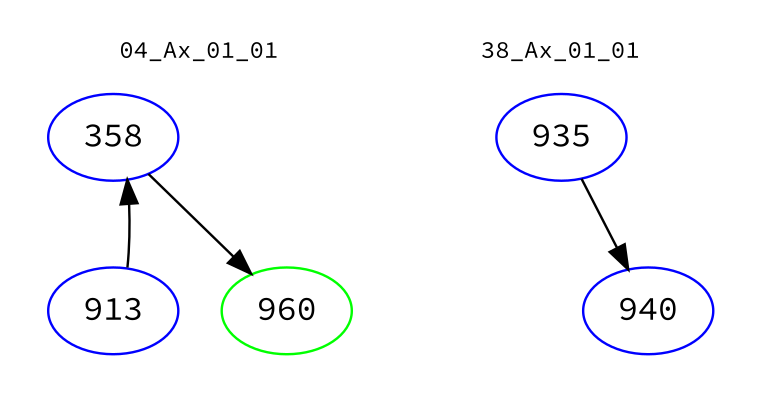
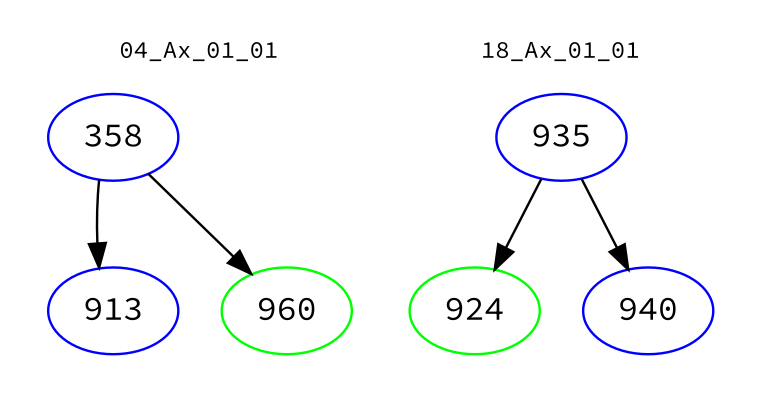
cluster "38_Ax_01_01": label "38_Ax_01_01" -> "18_Ax_01_01"
edge "913" -> "358": reversed
node "924": added
